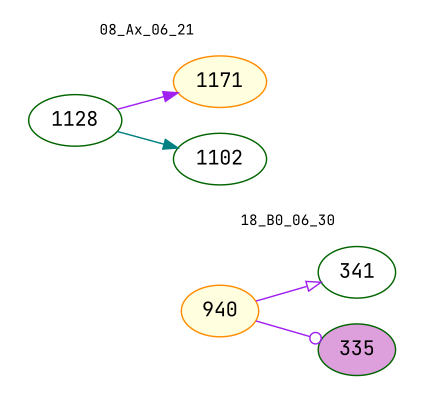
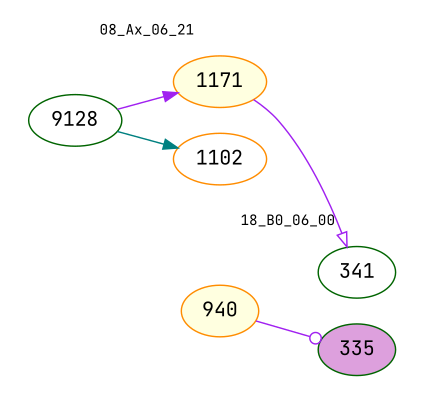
node "1128": label "1128" -> "9128"
node "1102": color darkgreen -> darkorange
cluster "18_B0_06_30": label "18_B0_06_30" -> "18_B0_06_00"
edge "940" -> "341": now "1171" -> "341"
